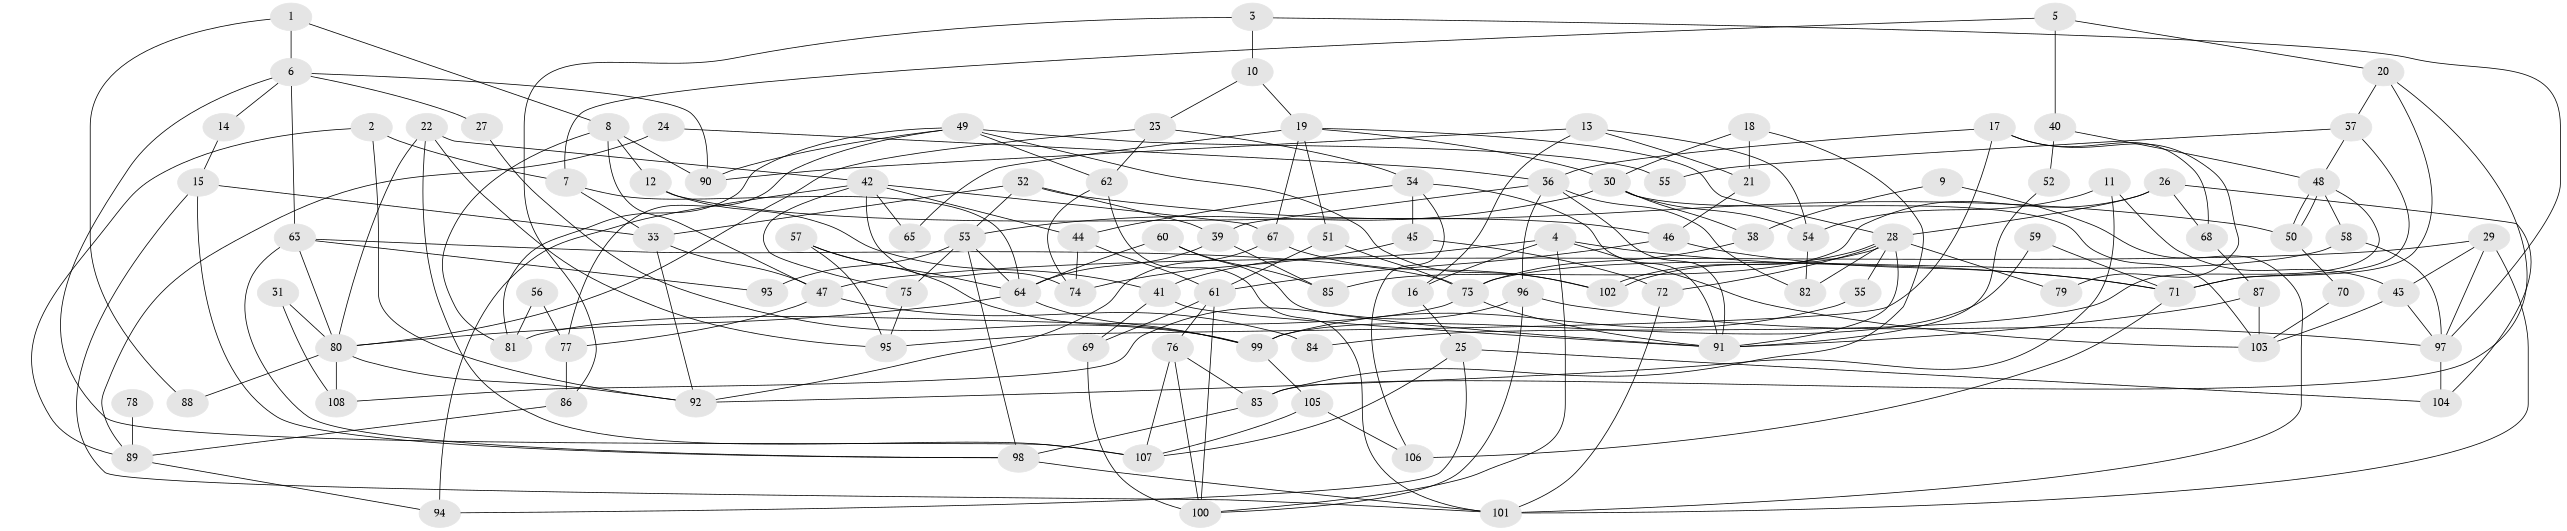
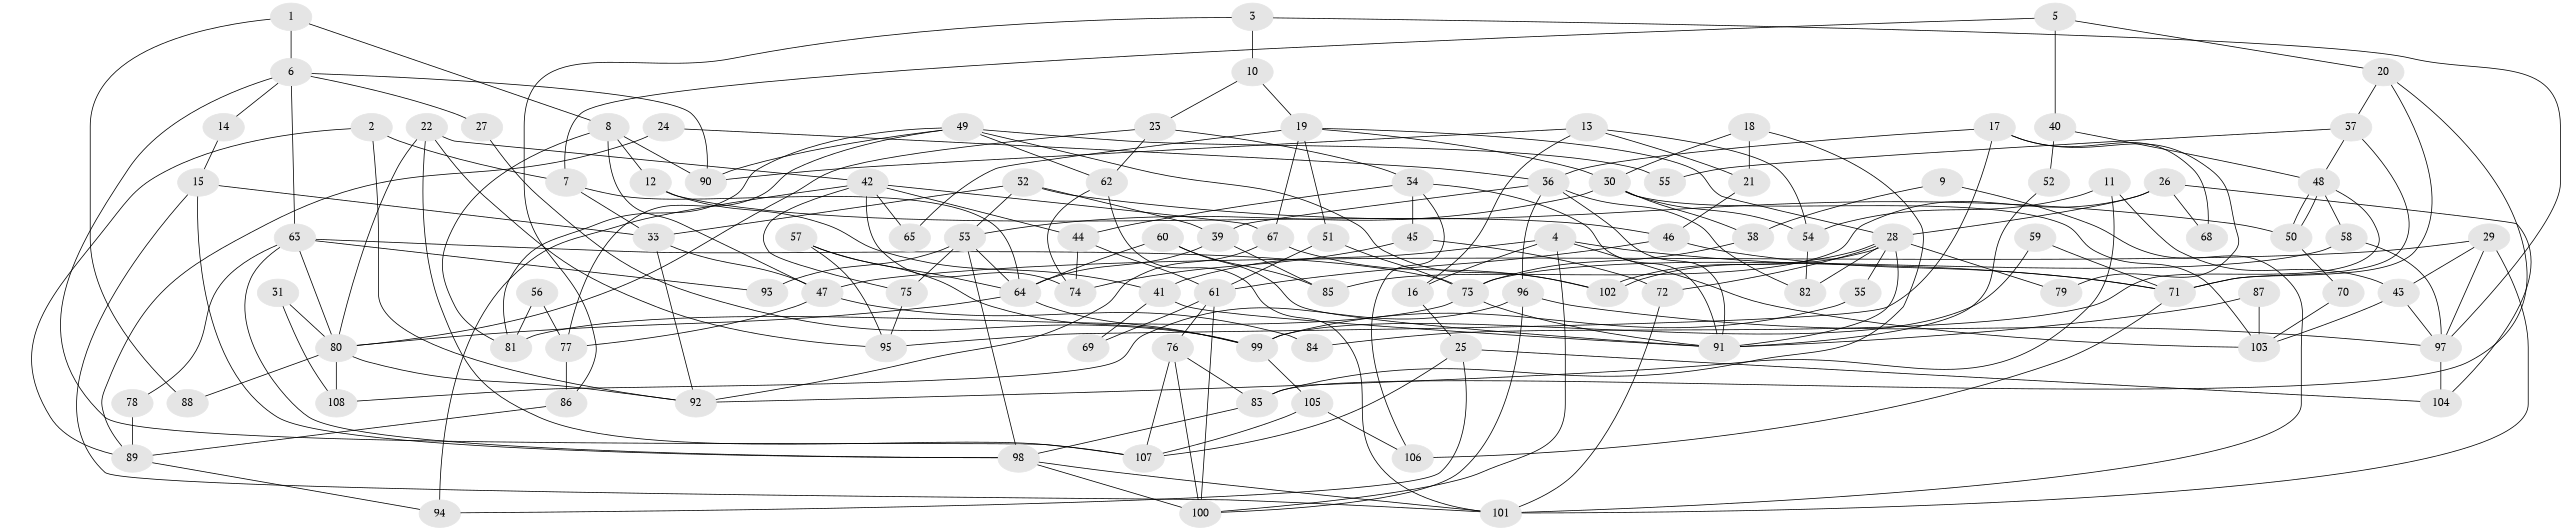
edge "68" -- "87": removed
edge "63" -- "78": added
edge "69" -- "100": now "98" -- "100"
